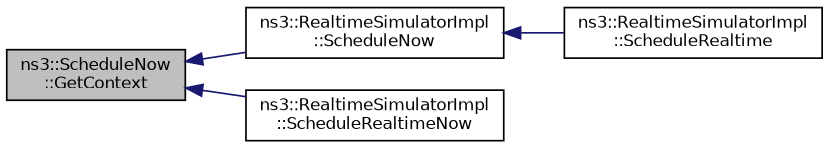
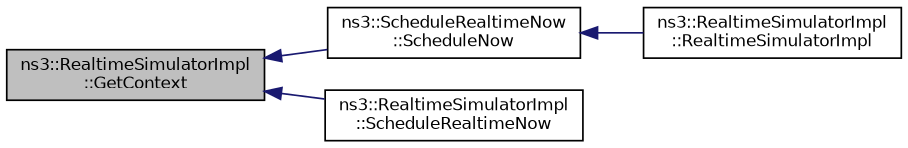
node "ns3::RealtimeSimulatorImpl ::ScheduleNow": label "ns3::RealtimeSimulatorImpl ::ScheduleNow" -> "ns3::ScheduleRealtimeNow ::ScheduleNow"
node "ns3::RealtimeSimulatorImpl ::ScheduleRealtime": label "ns3::RealtimeSimulatorImpl ::ScheduleRealtime" -> "ns3::RealtimeSimulatorImpl ::RealtimeSimulatorImpl"
node "ns3::ScheduleNow ::GetContext": label "ns3::ScheduleNow ::GetContext" -> "ns3::RealtimeSimulatorImpl ::GetContext"
